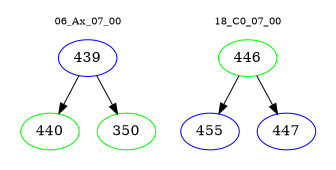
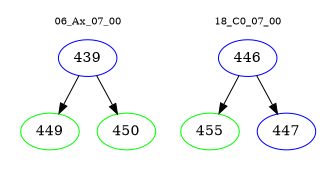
node "446": color green -> blue
node "440": label "440" -> "449"
node "350": label "350" -> "450"
node "455": color blue -> green
